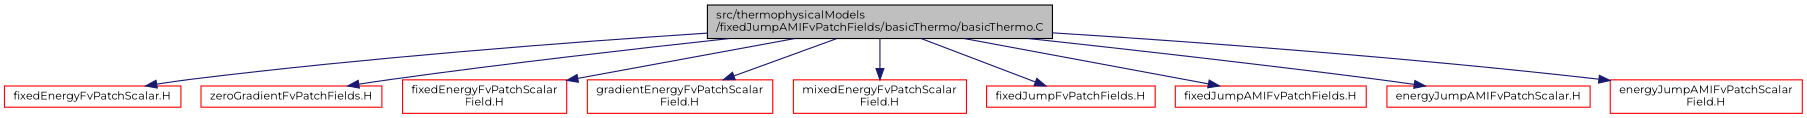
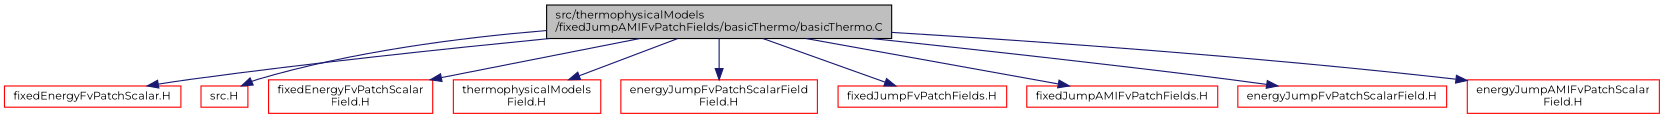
node "zeroGradientFvPatchFields.H": label "zeroGradientFvPatchFields.H" -> "src.H"
node "gradientEnergyFvPatchScalar Field.H": label "gradientEnergyFvPatchScalar Field.H" -> "thermophysicalModels Field.H"
node "mixedEnergyFvPatchScalar Field.H": label "mixedEnergyFvPatchScalar Field.H" -> "energyJumpFvPatchScalarField Field.H"
node "energyJumpAMIFvPatchScalar.H": label "energyJumpAMIFvPatchScalar.H" -> "energyJumpFvPatchScalarField.H"
